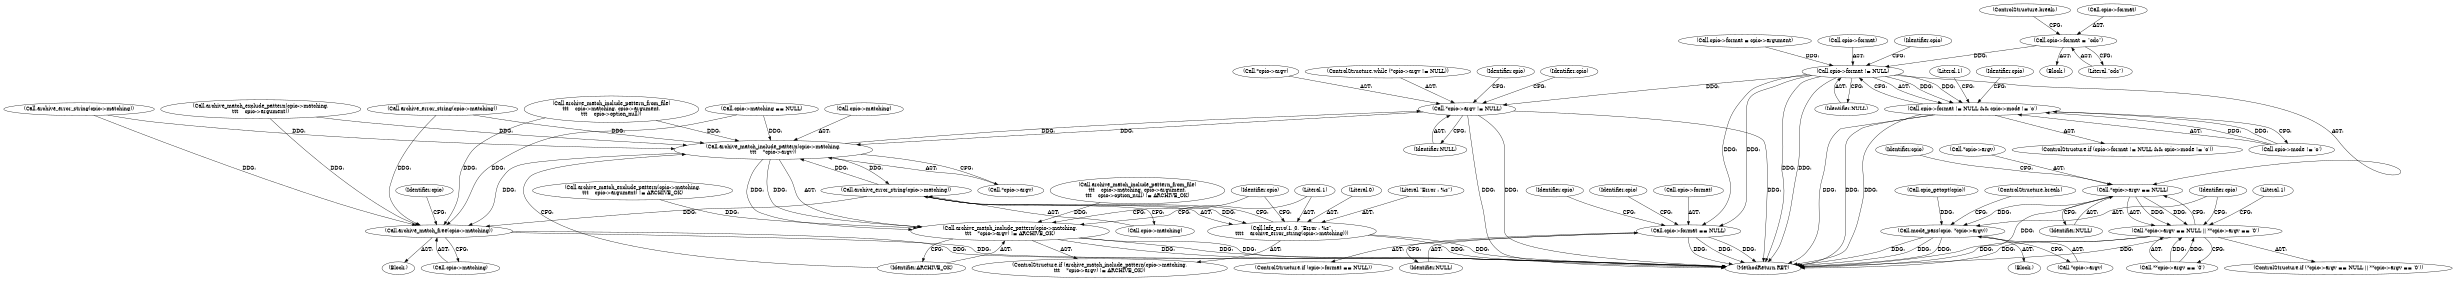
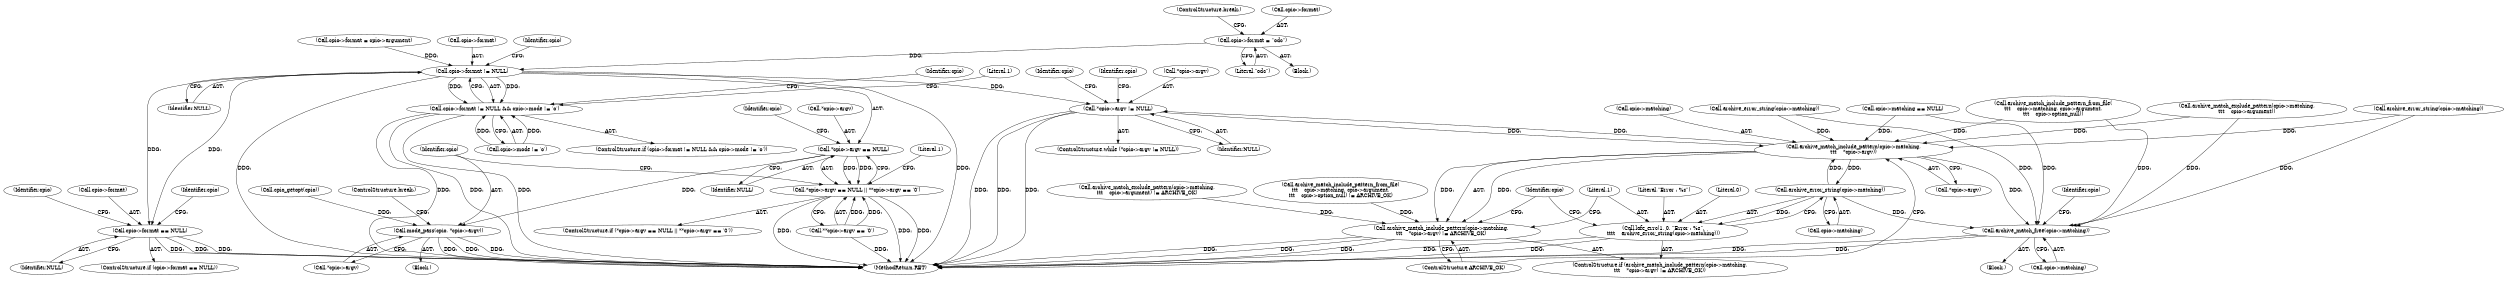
edge "(ControlStructure,while (*cpio->argv != NULL))" -> "(Call,*cpio->argv != NULL)": reversed
edge "(Call,*cpio->argv == NULL)" -> "(MethodReturn,RET)": now "(Call,**cpio->argv == '0')" -> "(MethodReturn,RET)"
node "(Identifier,ARCHIVE_OK)": label "(Identifier,ARCHIVE_OK)" -> "(ControlStructure,ARCHIVE_OK)"
